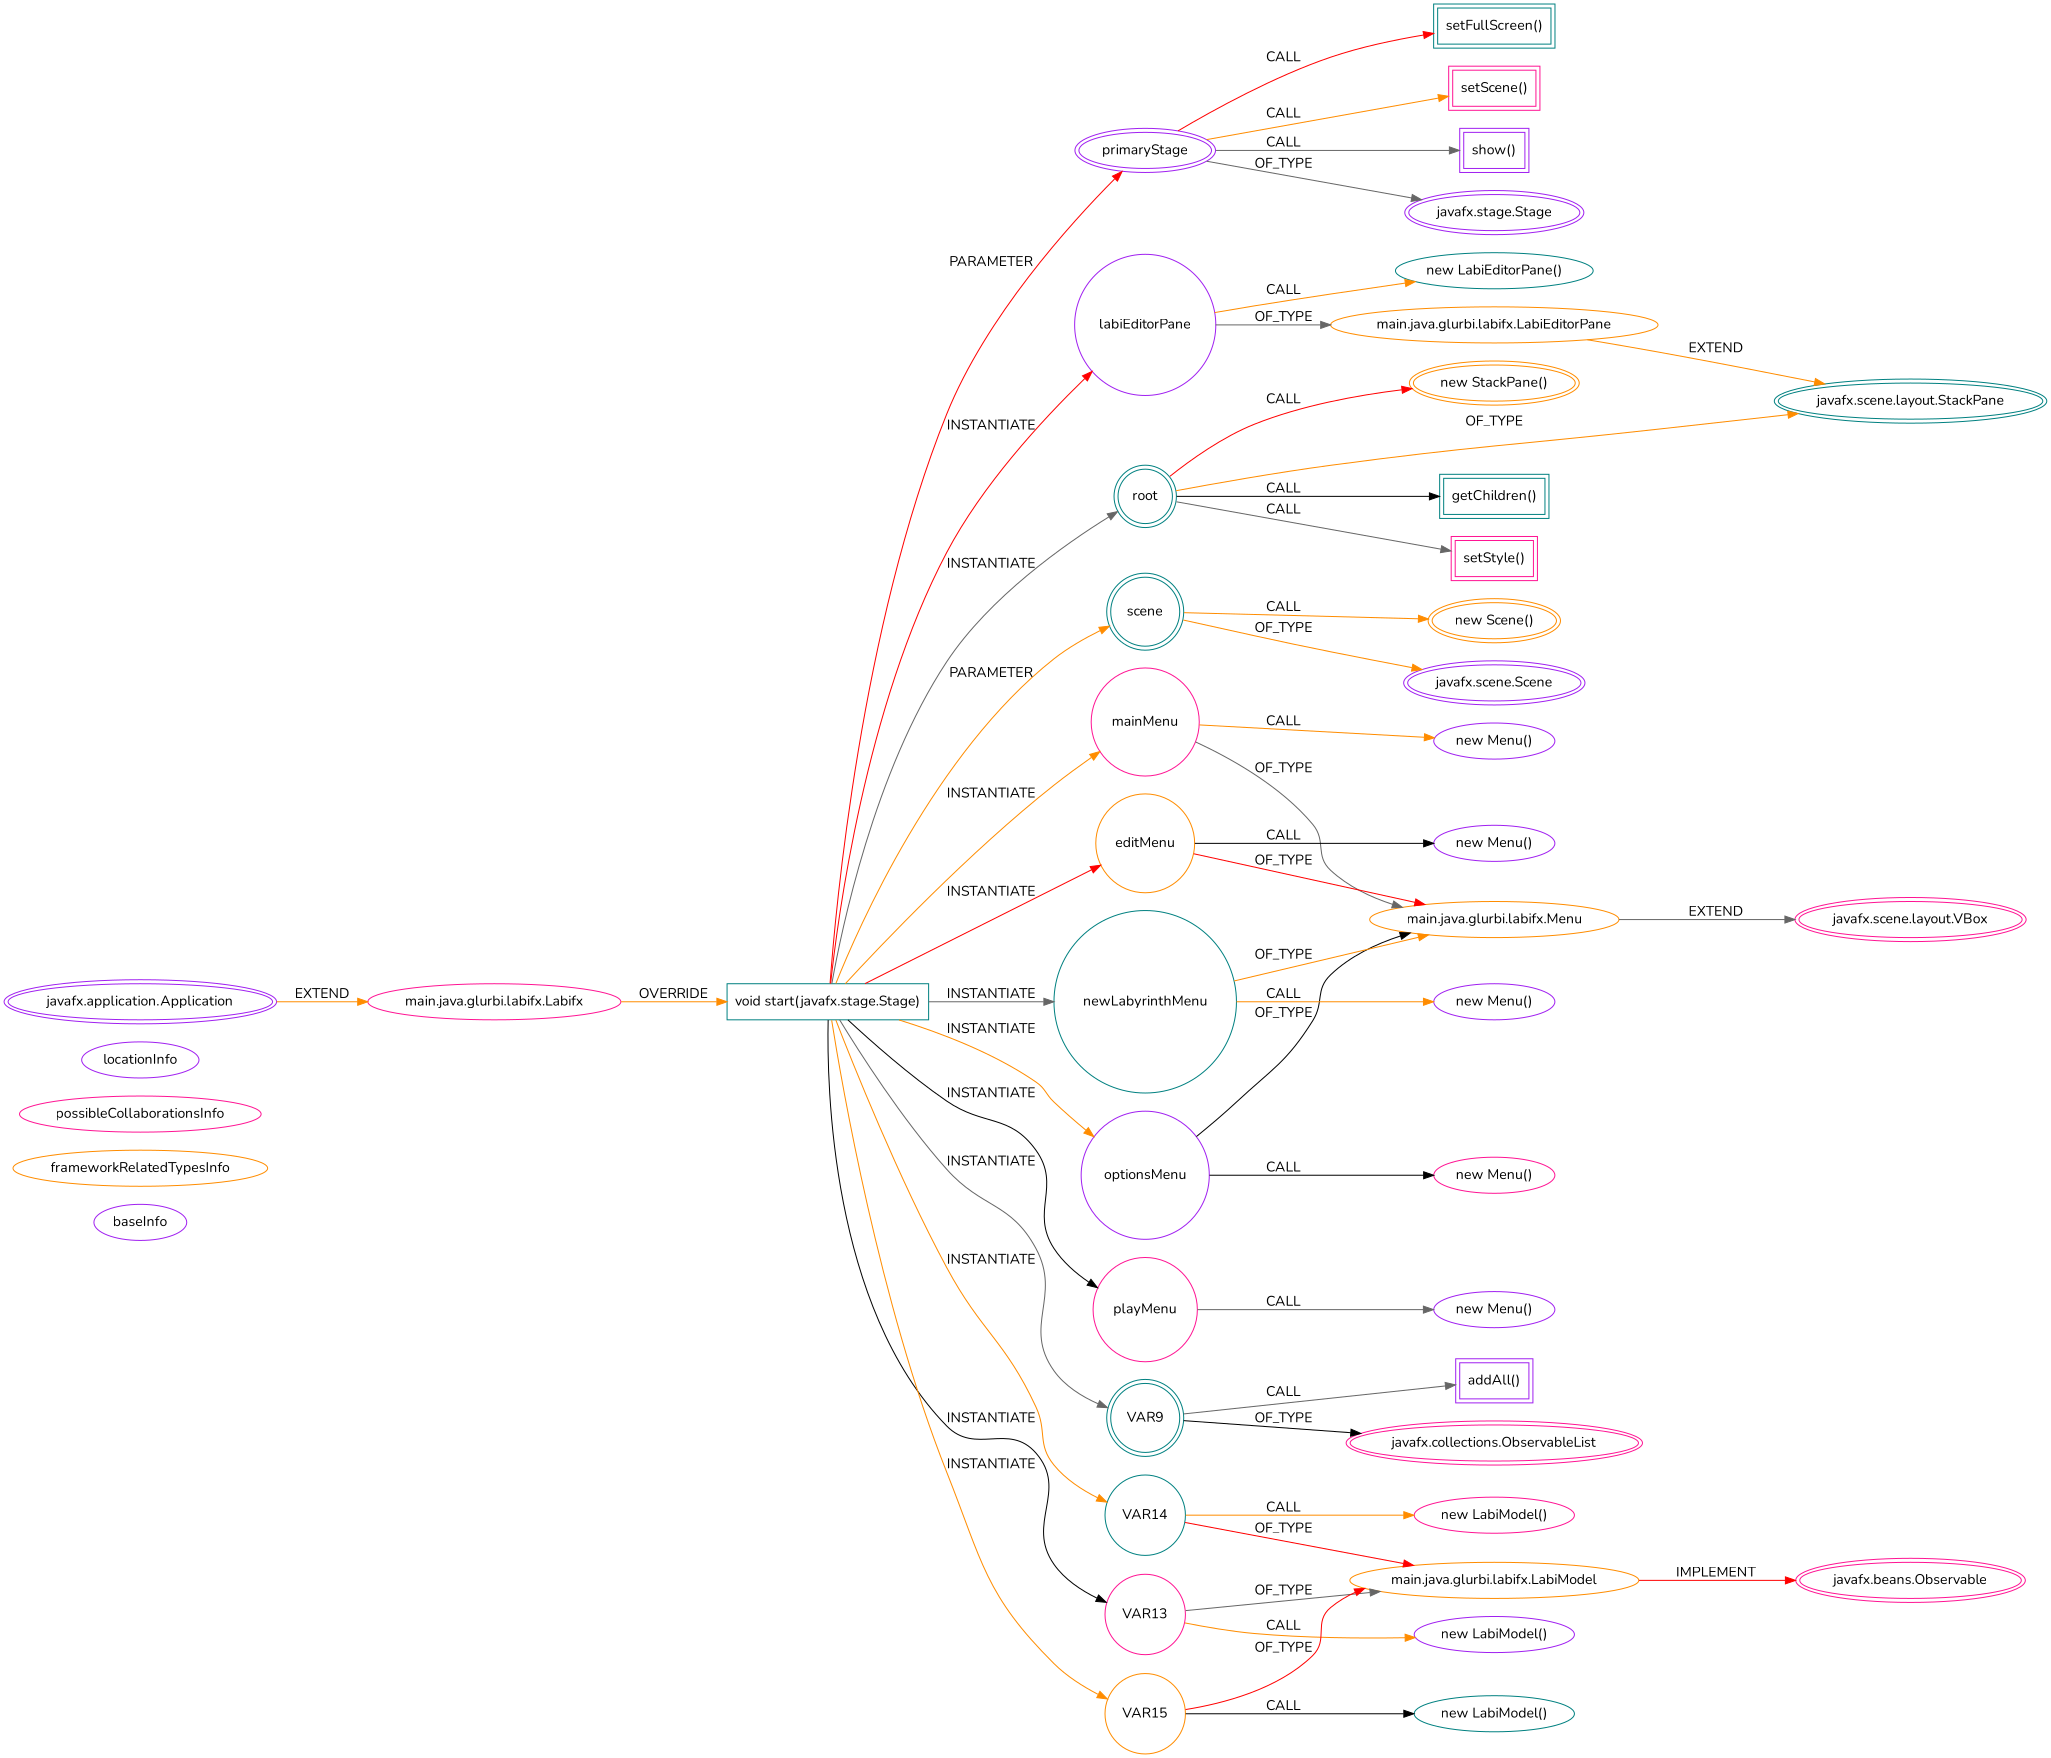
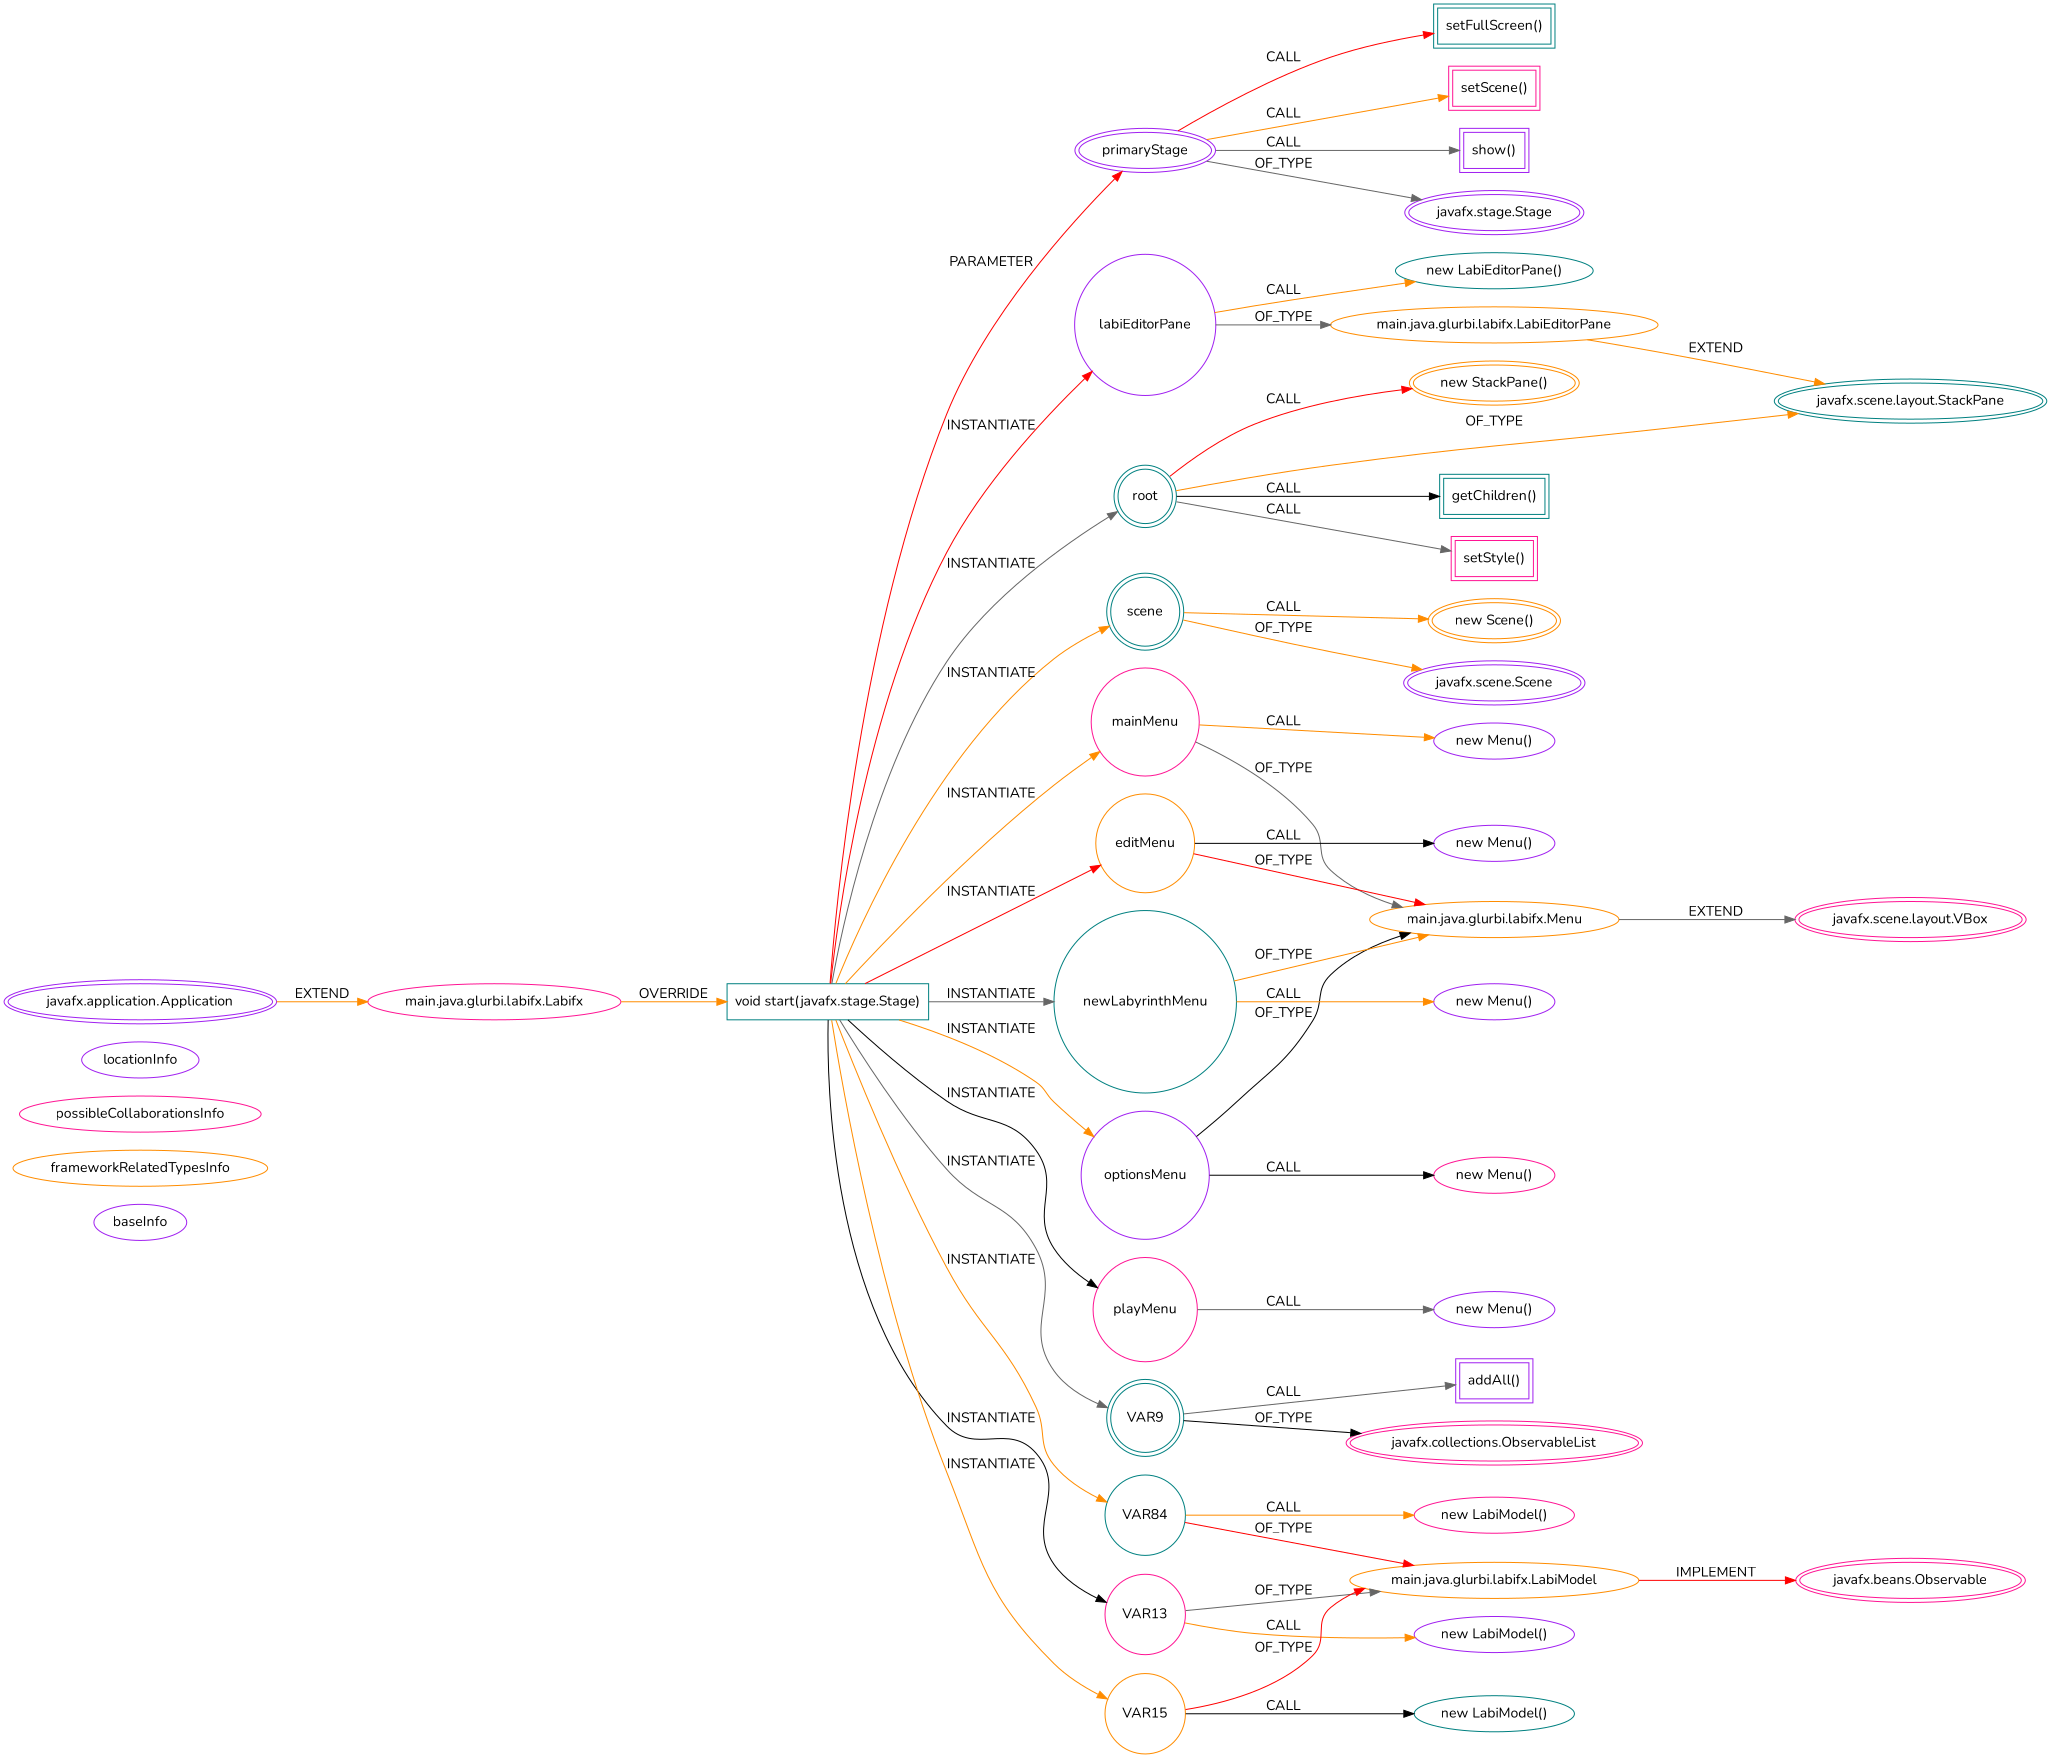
edge "void start(javafx.stage.Stage)" -> "scene": label "PARAMETER" -> "INSTANTIATE"
node "VAR14": label "VAR14" -> "VAR84"
